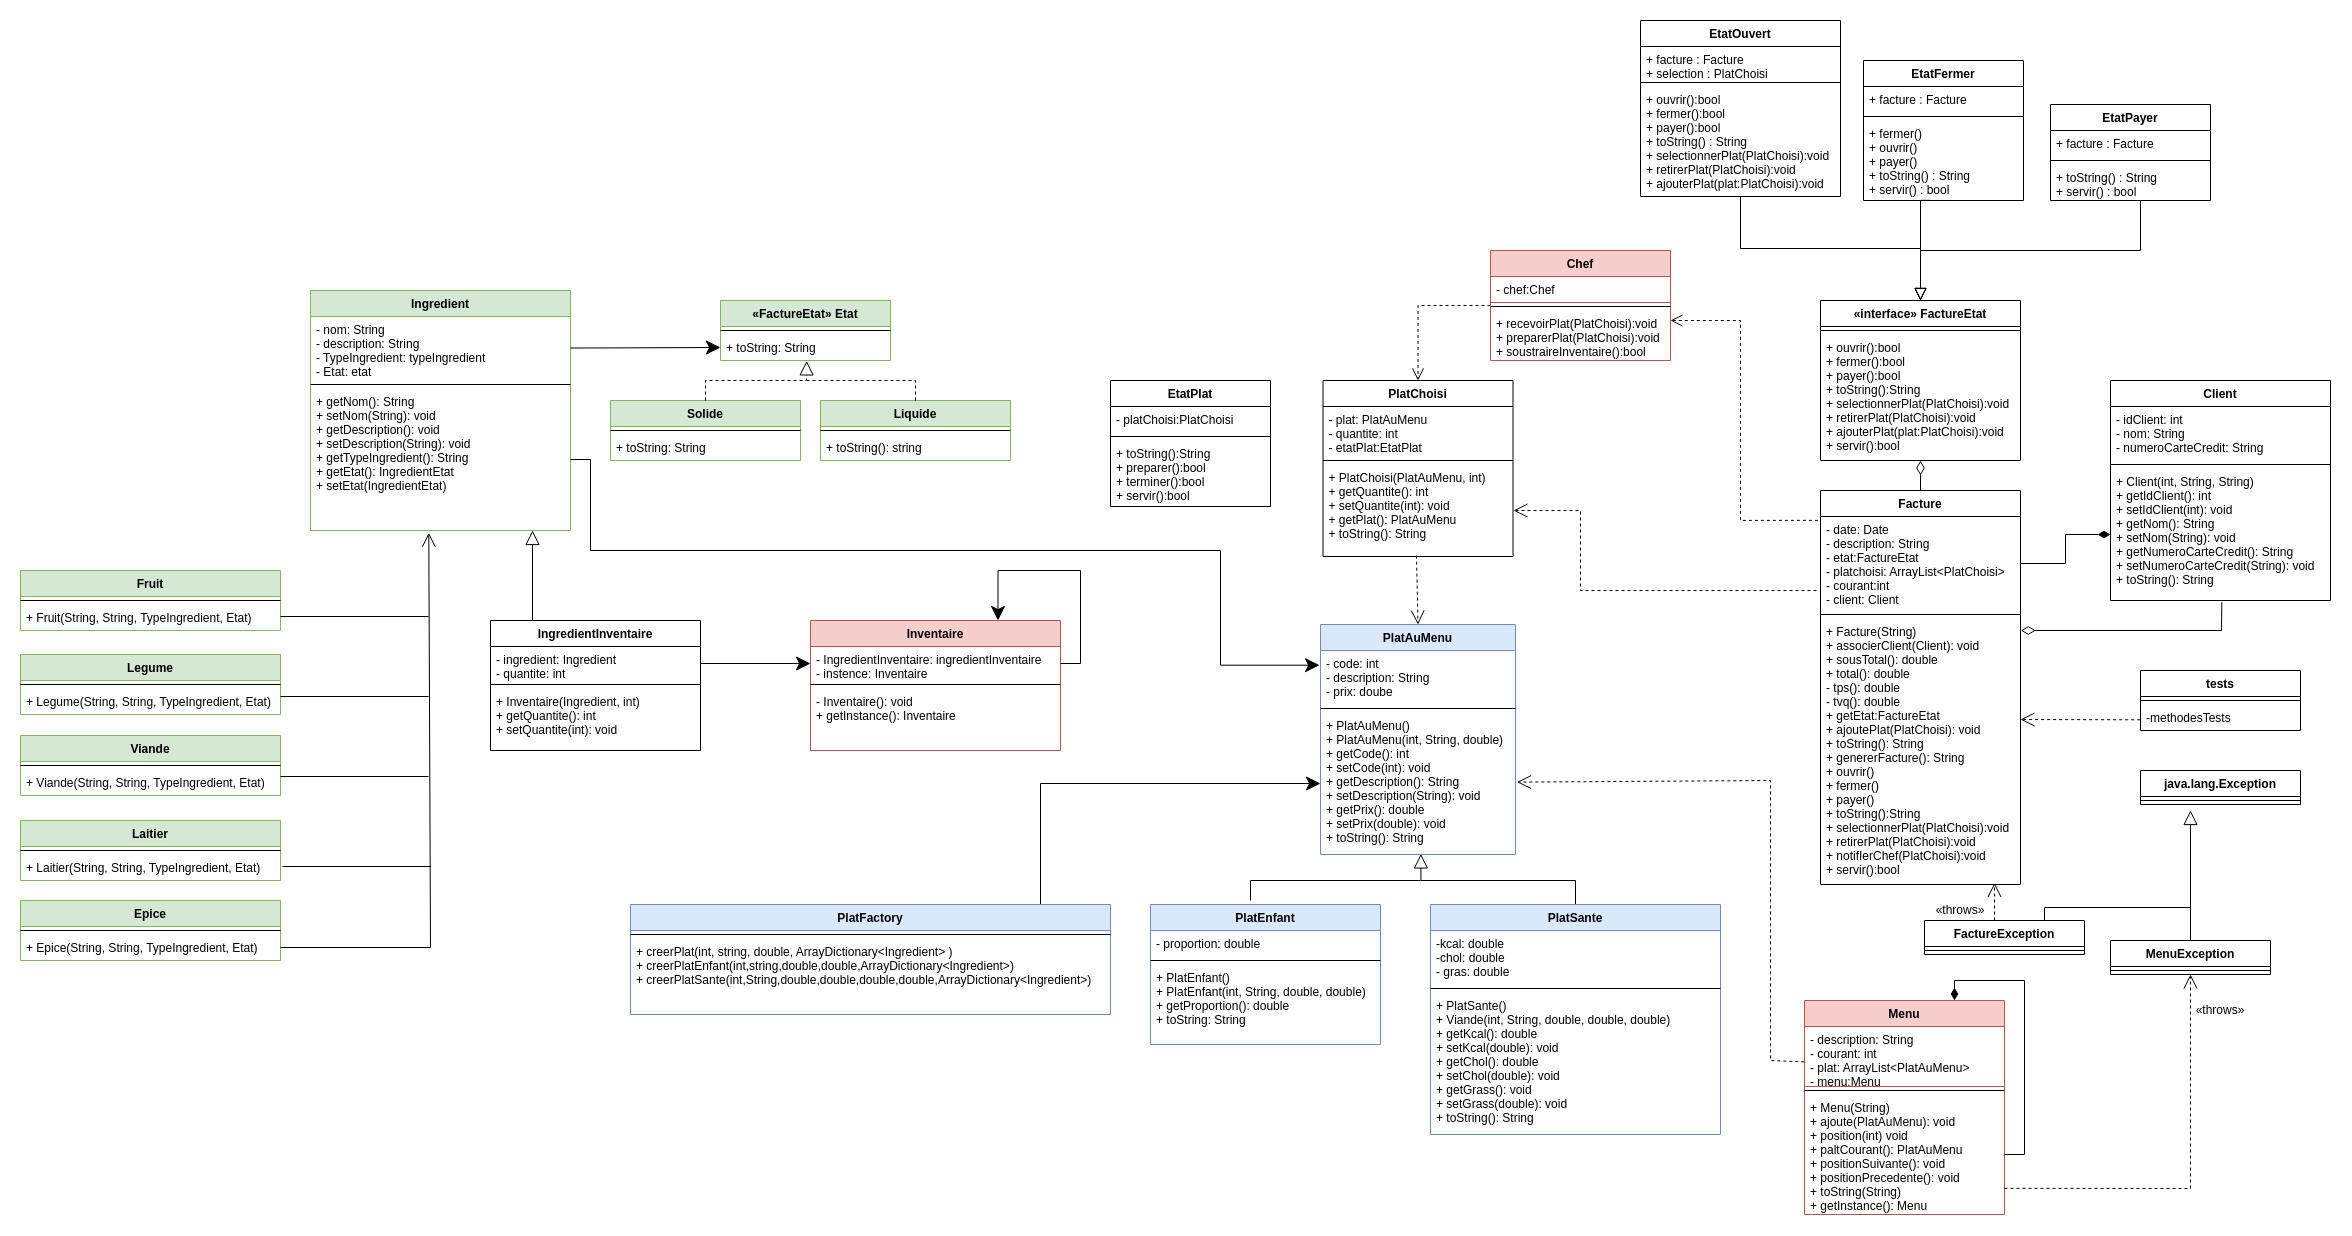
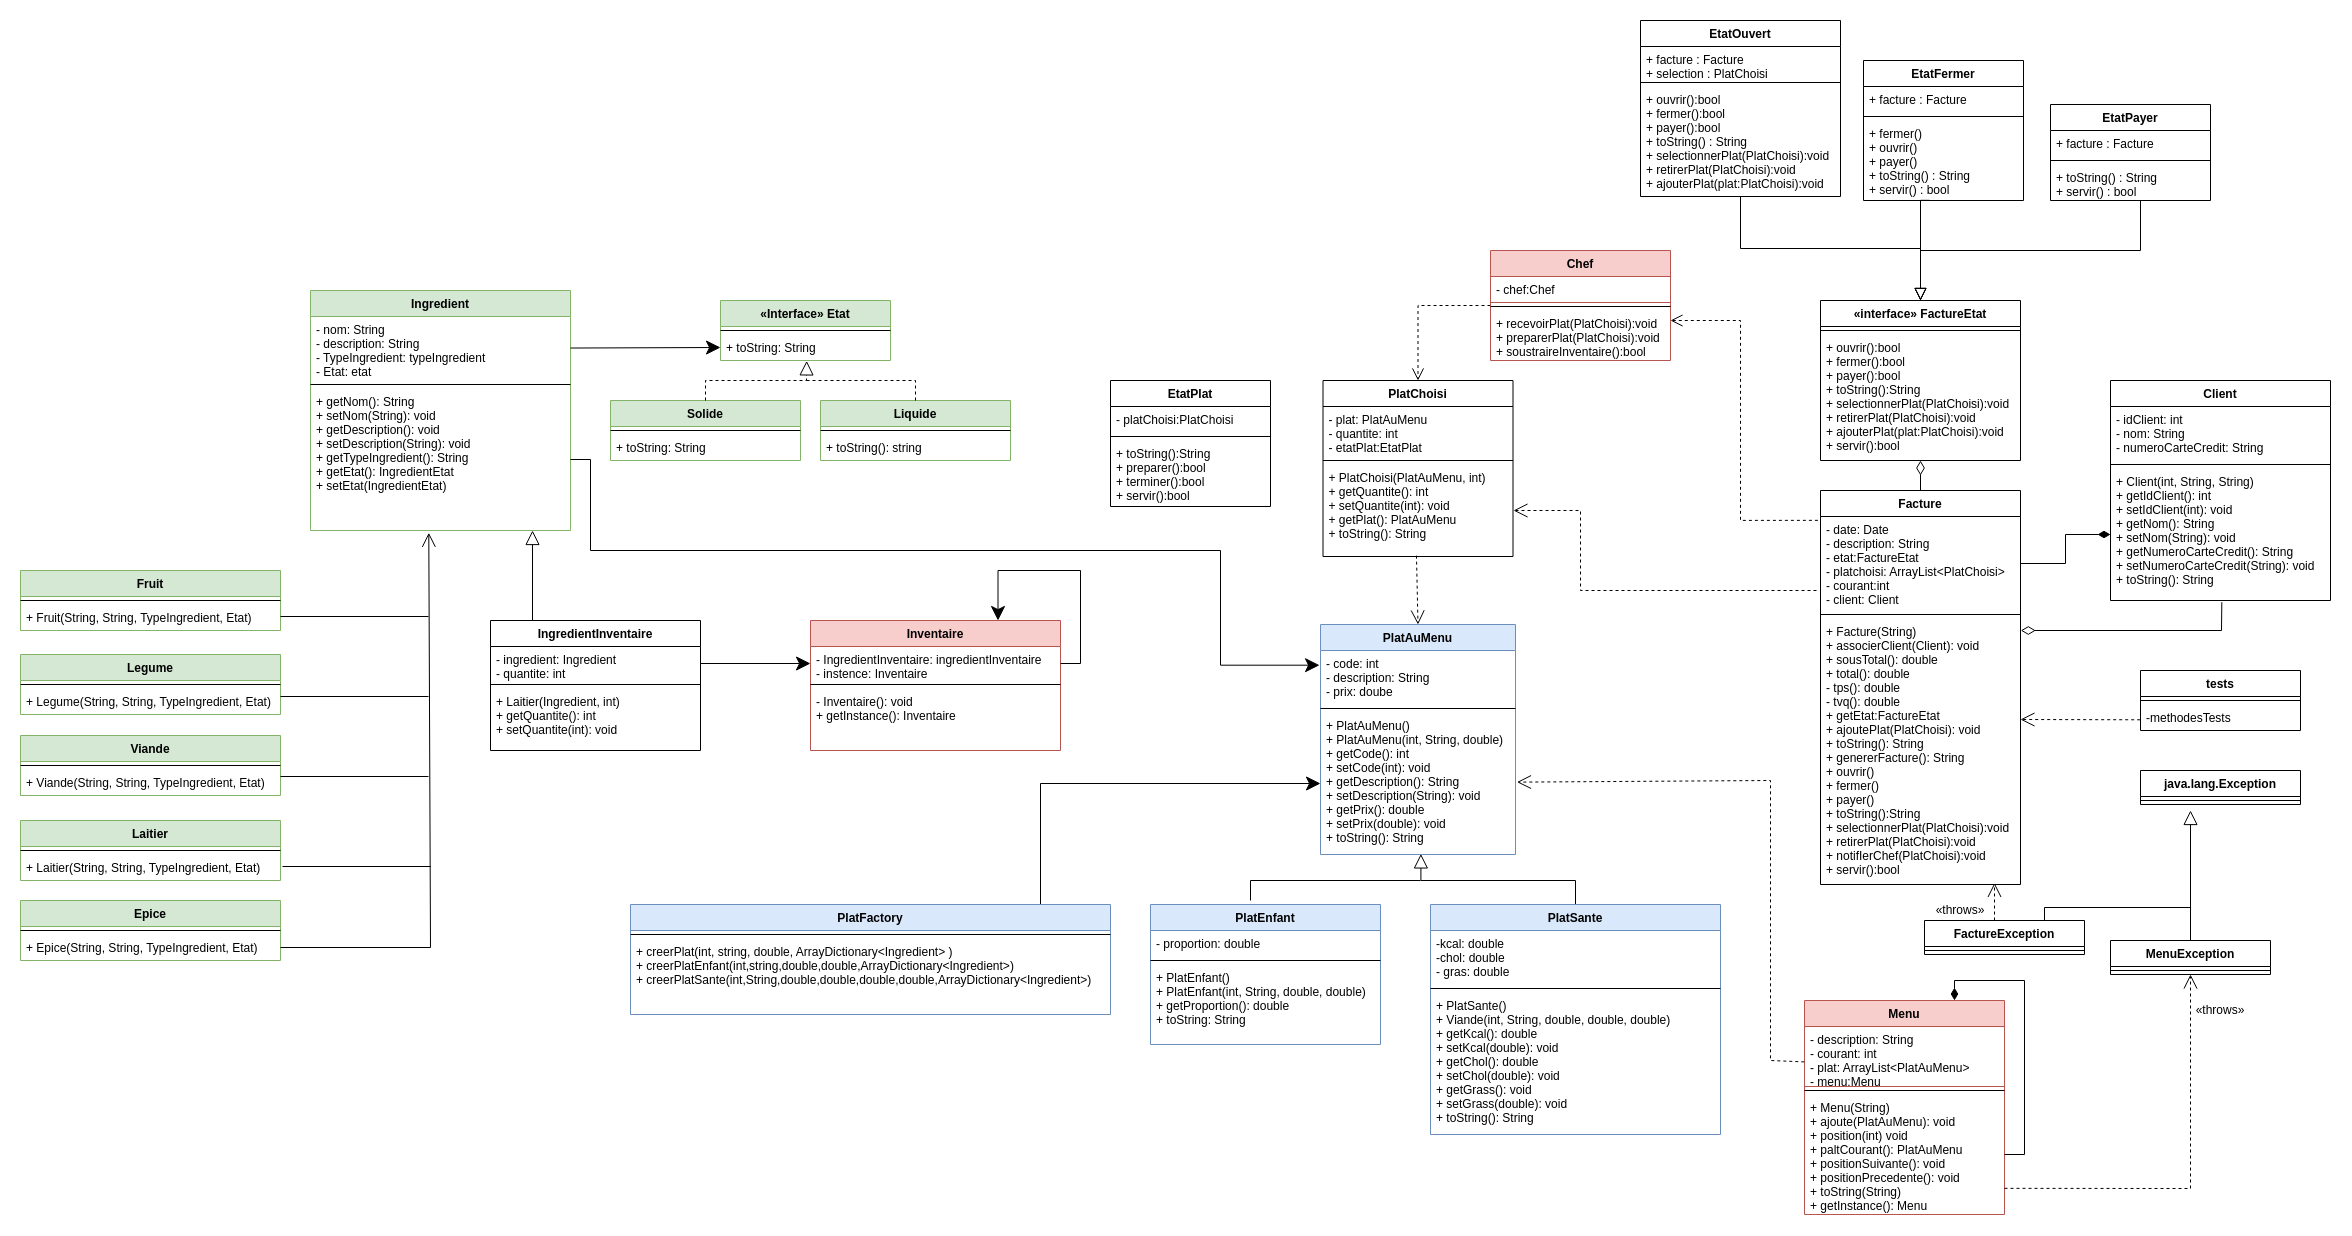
node "«FactureEtat» Etat": label "«FactureEtat» Etat" -> "«Interface» Etat"
node "+ Inventaire(Ingredient, int) + getQuantite(): int + setQuantite(int): void": label "+ Inventaire(Ingredient, int) + getQuantite(): int + setQuantite(int): void" -> "+ Laitier(Ingredient, int) + getQuantite(): int + setQuantite(int): void"
